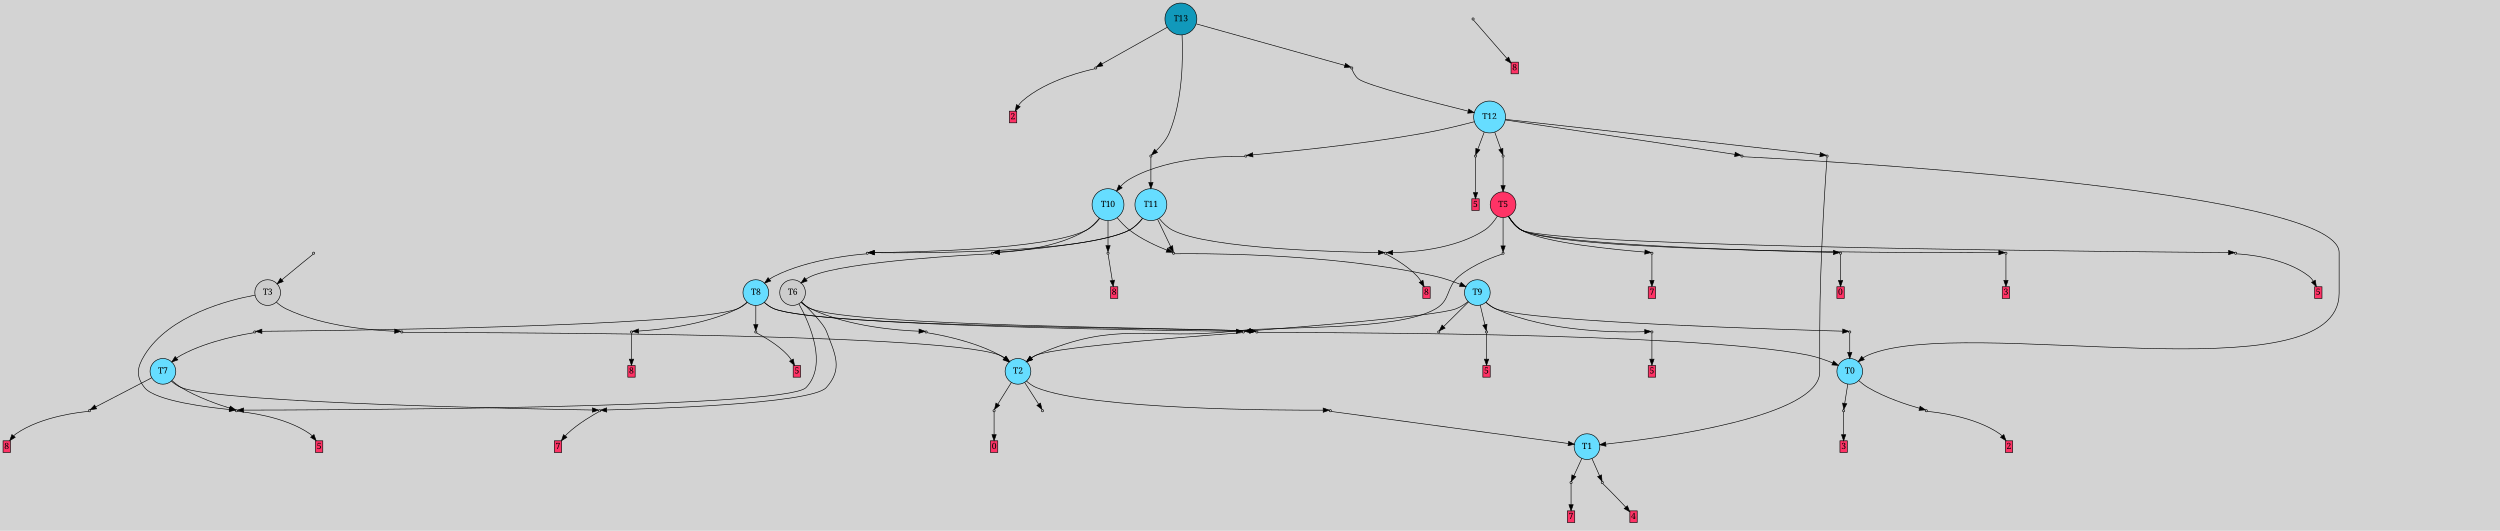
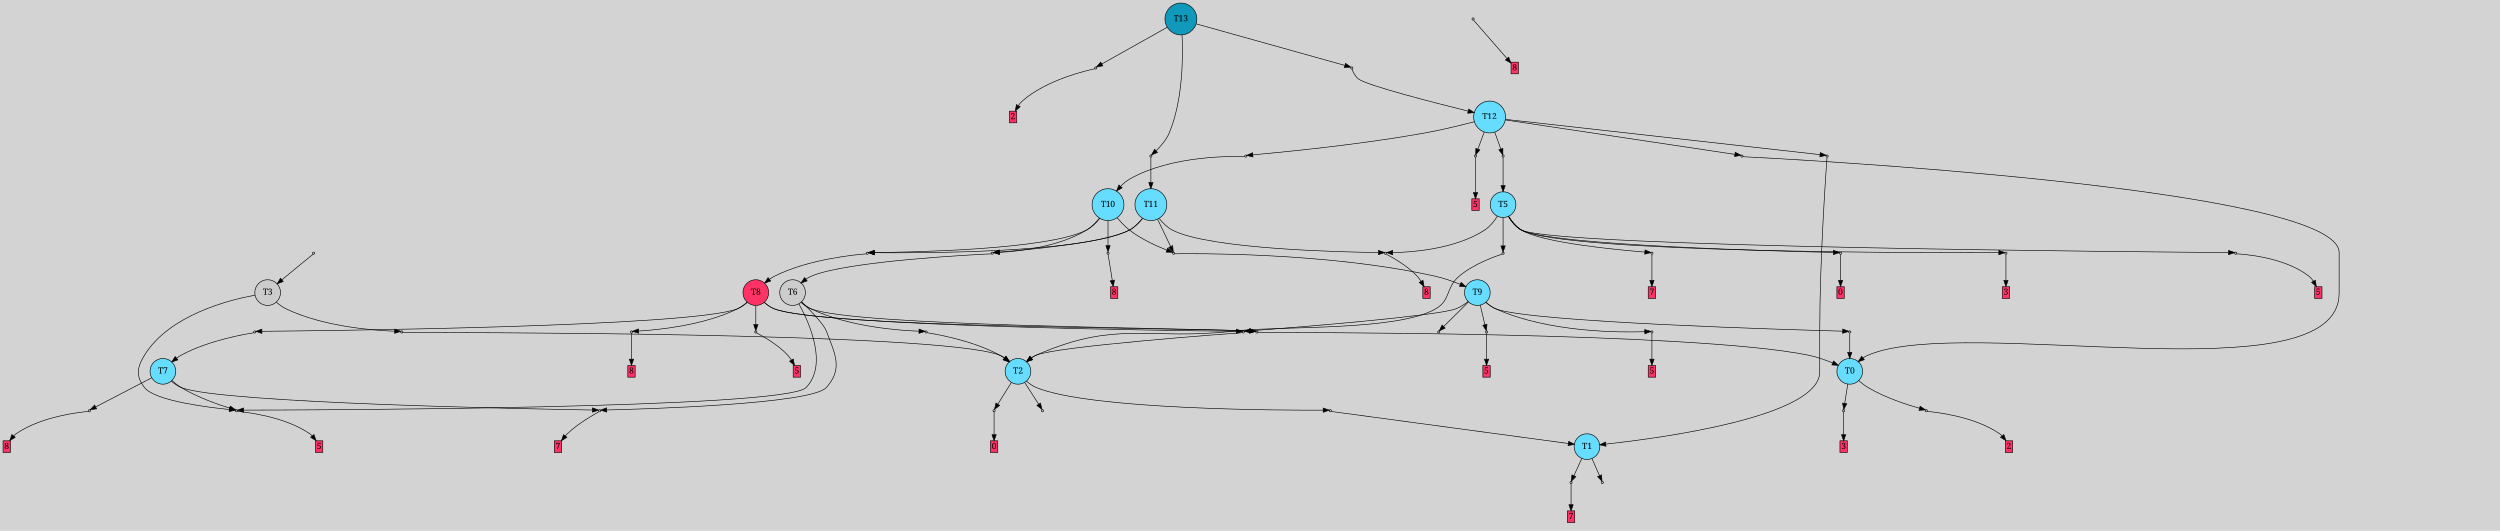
node "T5": fillcolor #ff3366 -> #66ddff
node "T8": fillcolor #66ddff -> #ff3366
node "4": removed
